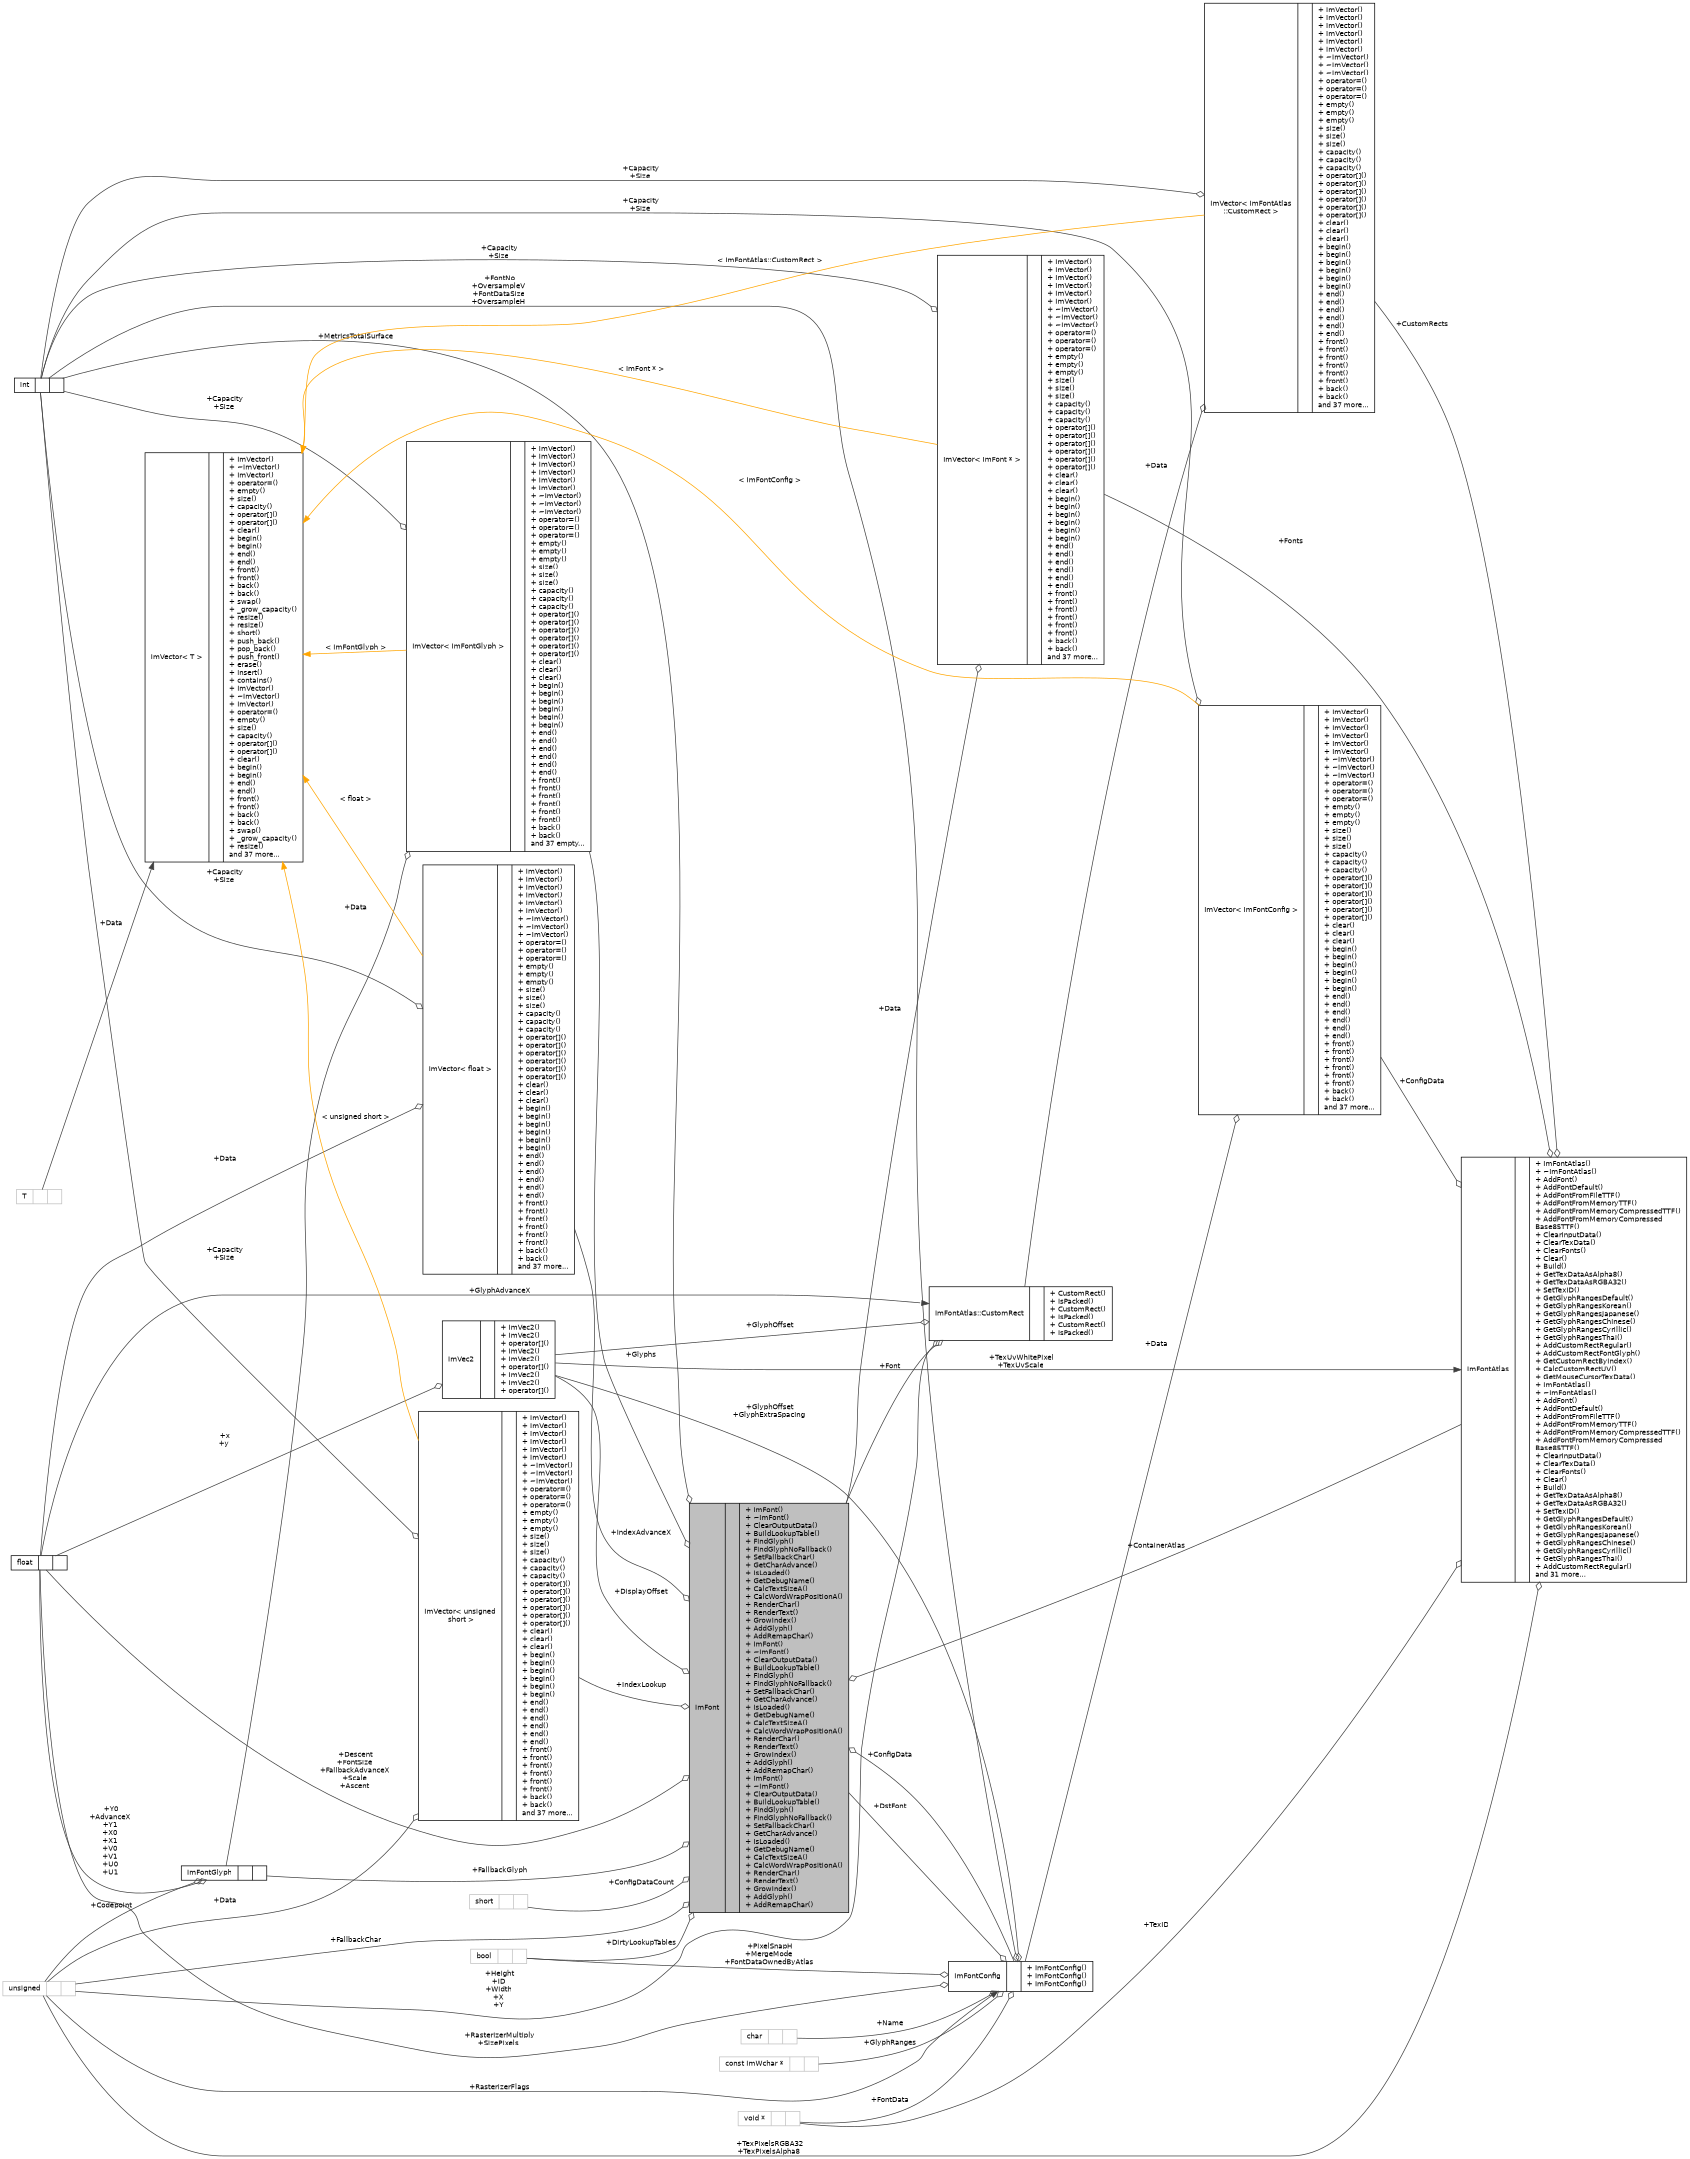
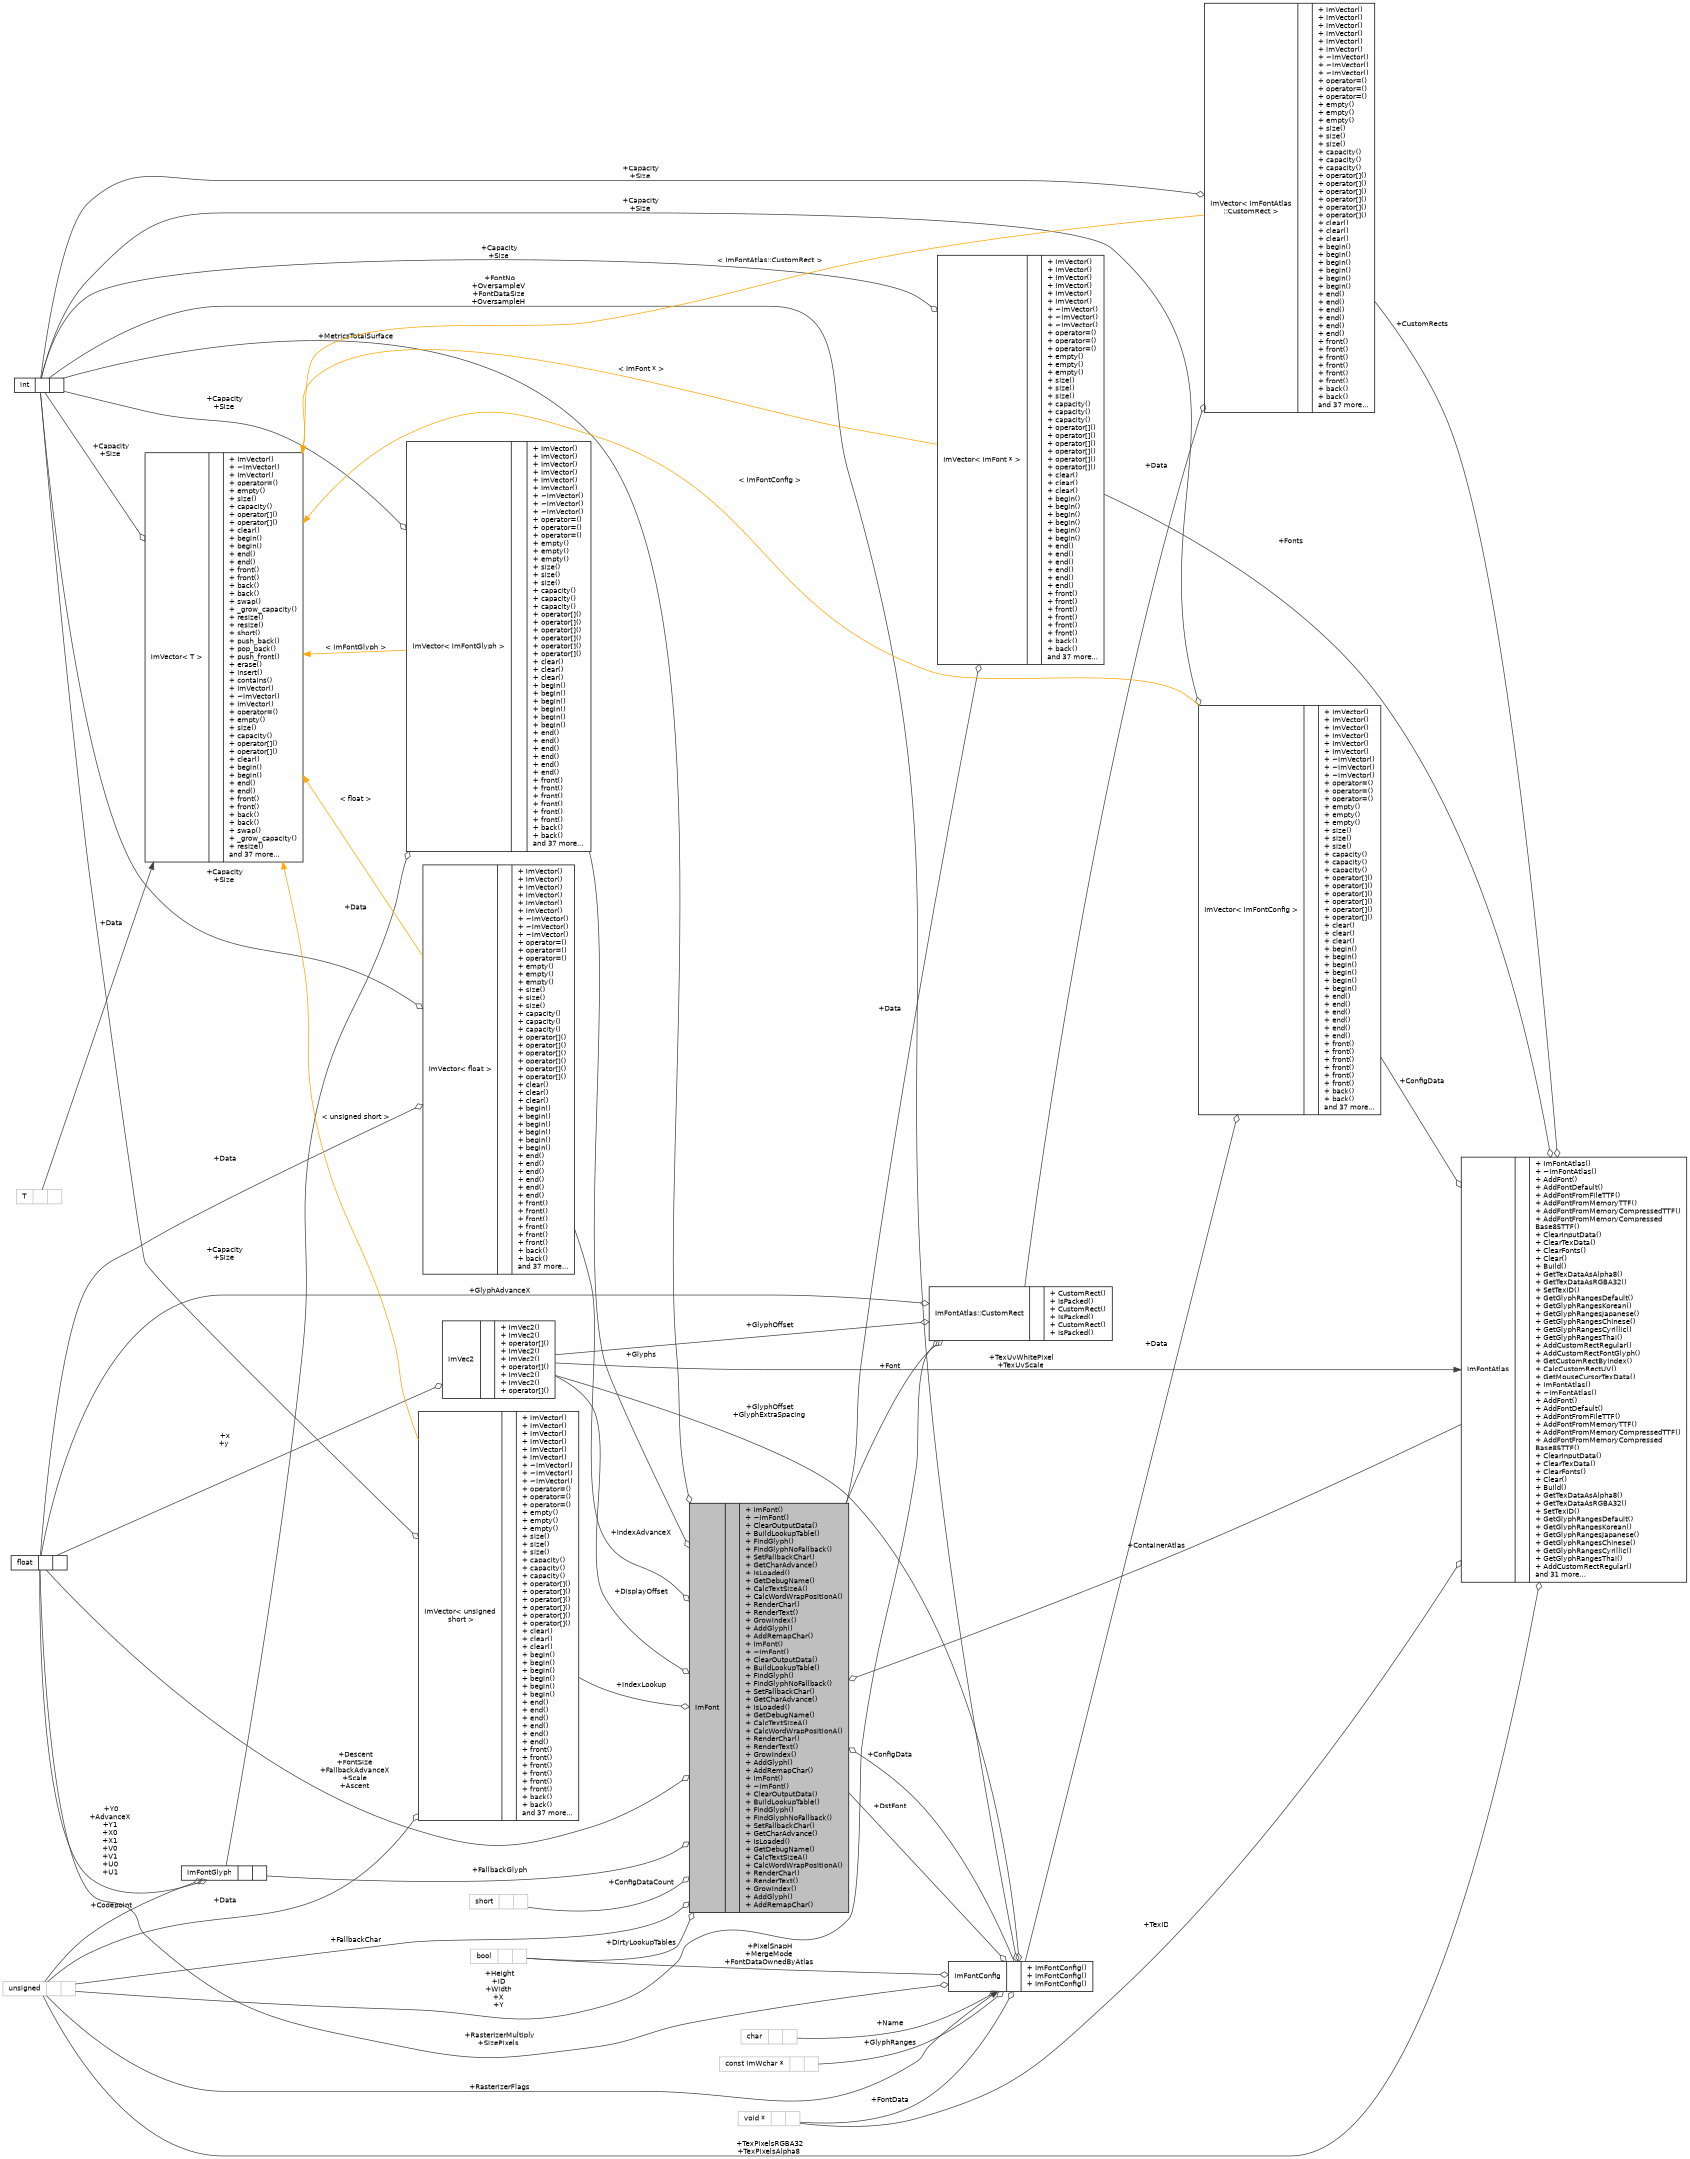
edge "int" -> "ImVector< T >": added, label "+Capacity +Size"
node "ImVector< ImFontGlyph >": text "and 37 empty..." -> "and 37 more..."
edge "float" -> "ImFontAtlas::CustomRect": arrowhead normal -> odiamond
